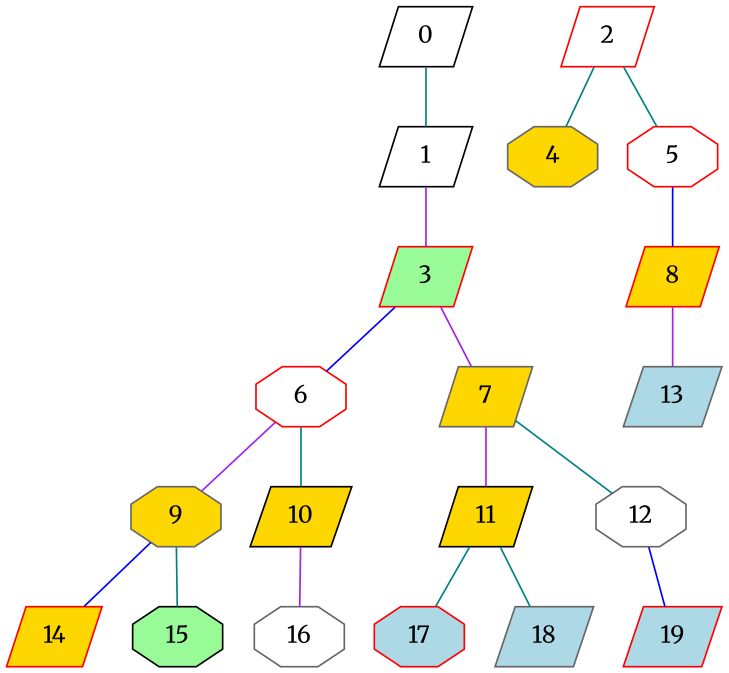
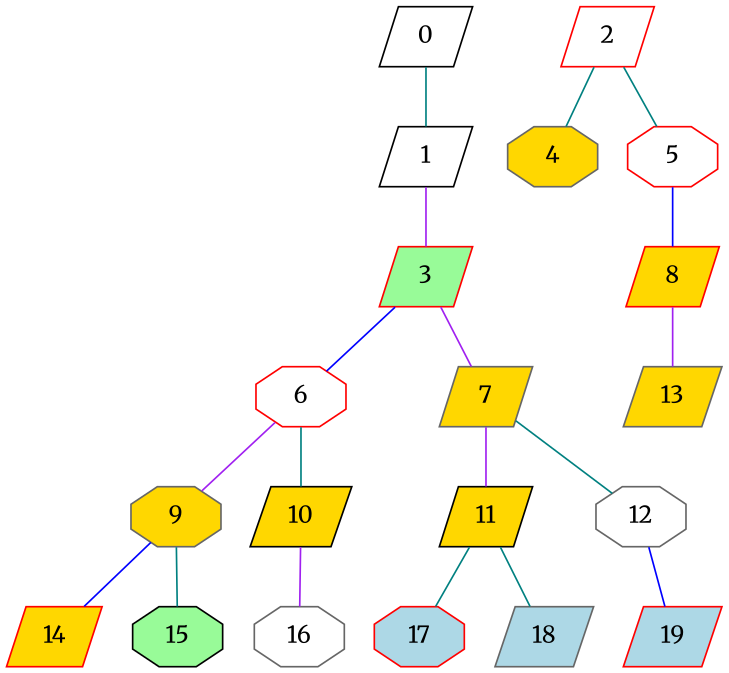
node "13": fillcolor lightblue -> gold
